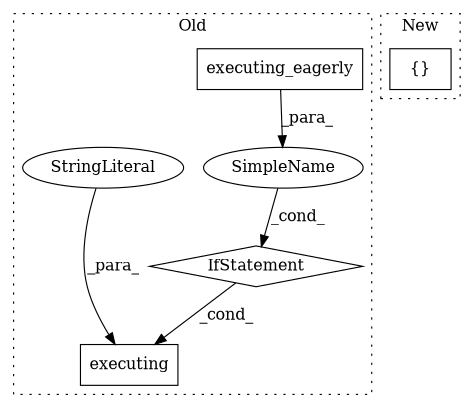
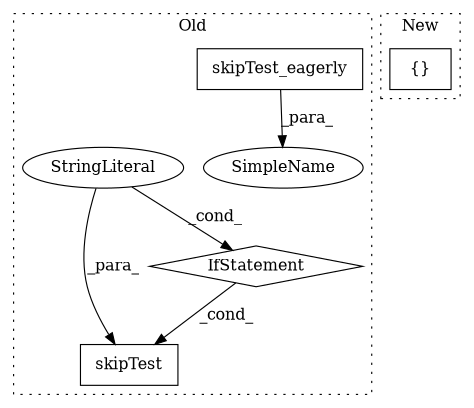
node "executing_eagerly": label "executing_eagerly" -> "skipTest_eagerly"
edge "SimpleName" -> "IfStatement": now "StringLiteral" -> "IfStatement"
node "executing": label "executing" -> "skipTest"
